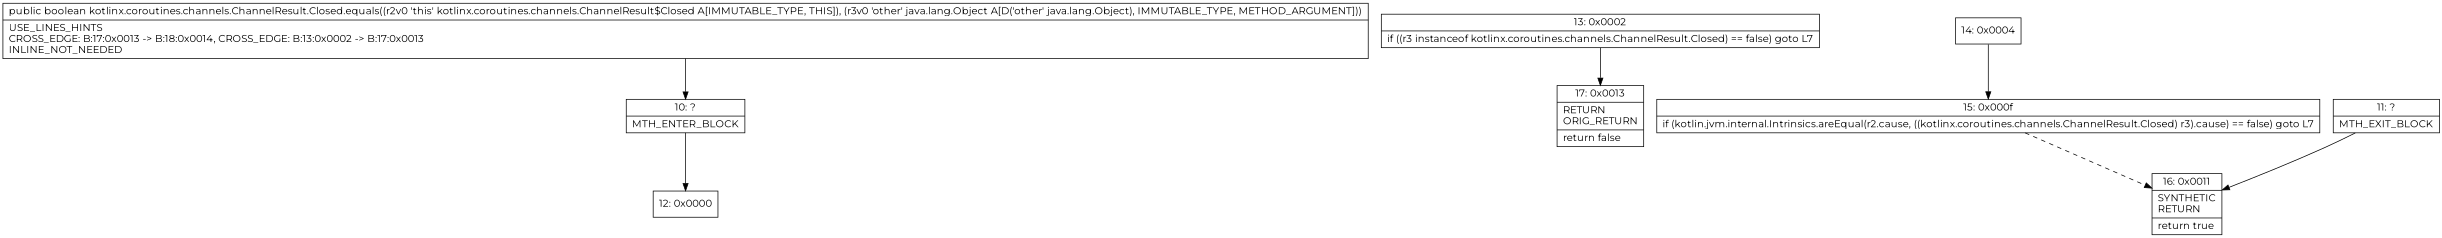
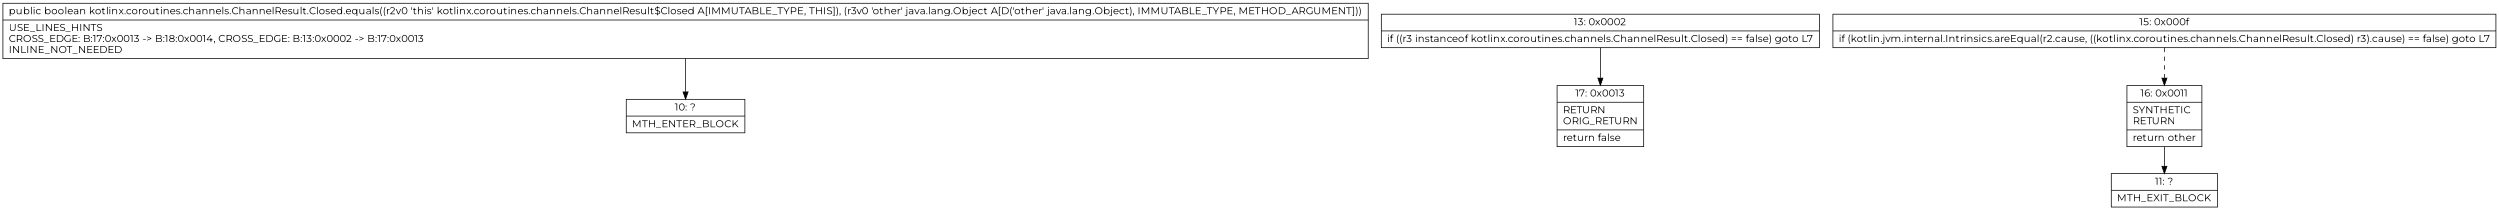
node "14: 0x0004": removed
edge "11: ?" -> "16: 0x0011": reversed
node "12: 0x0000": removed
node "16: 0x0011": text "return true" -> "return other"
